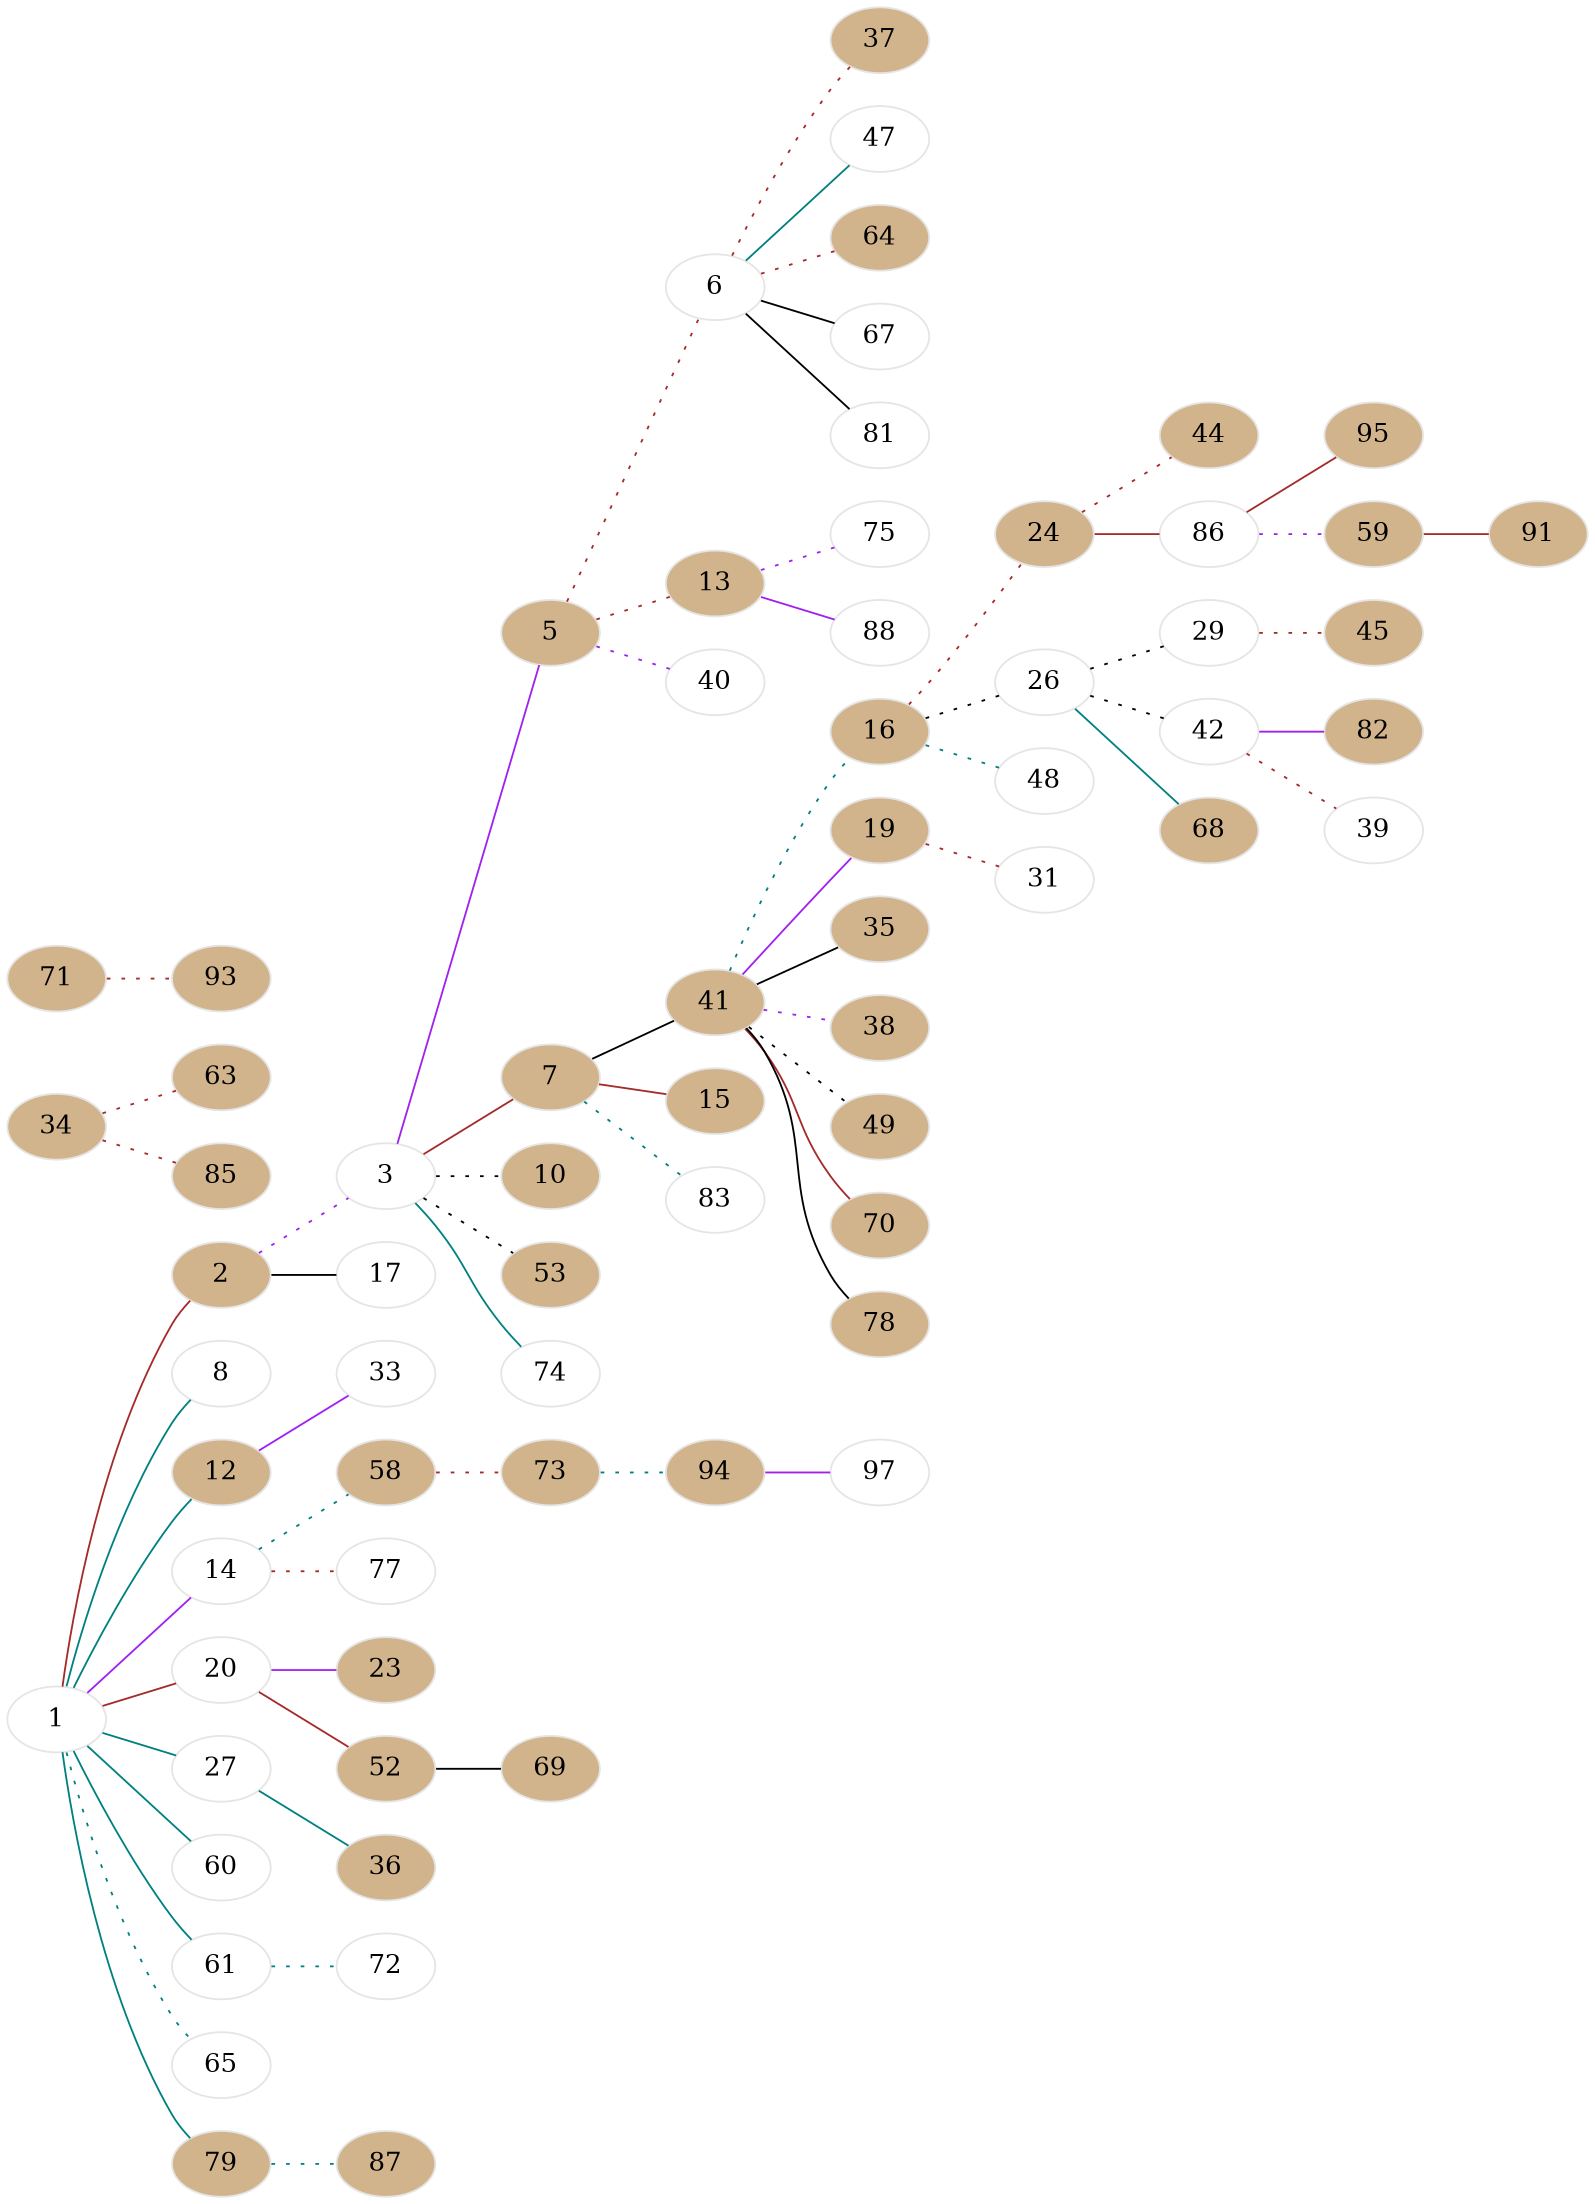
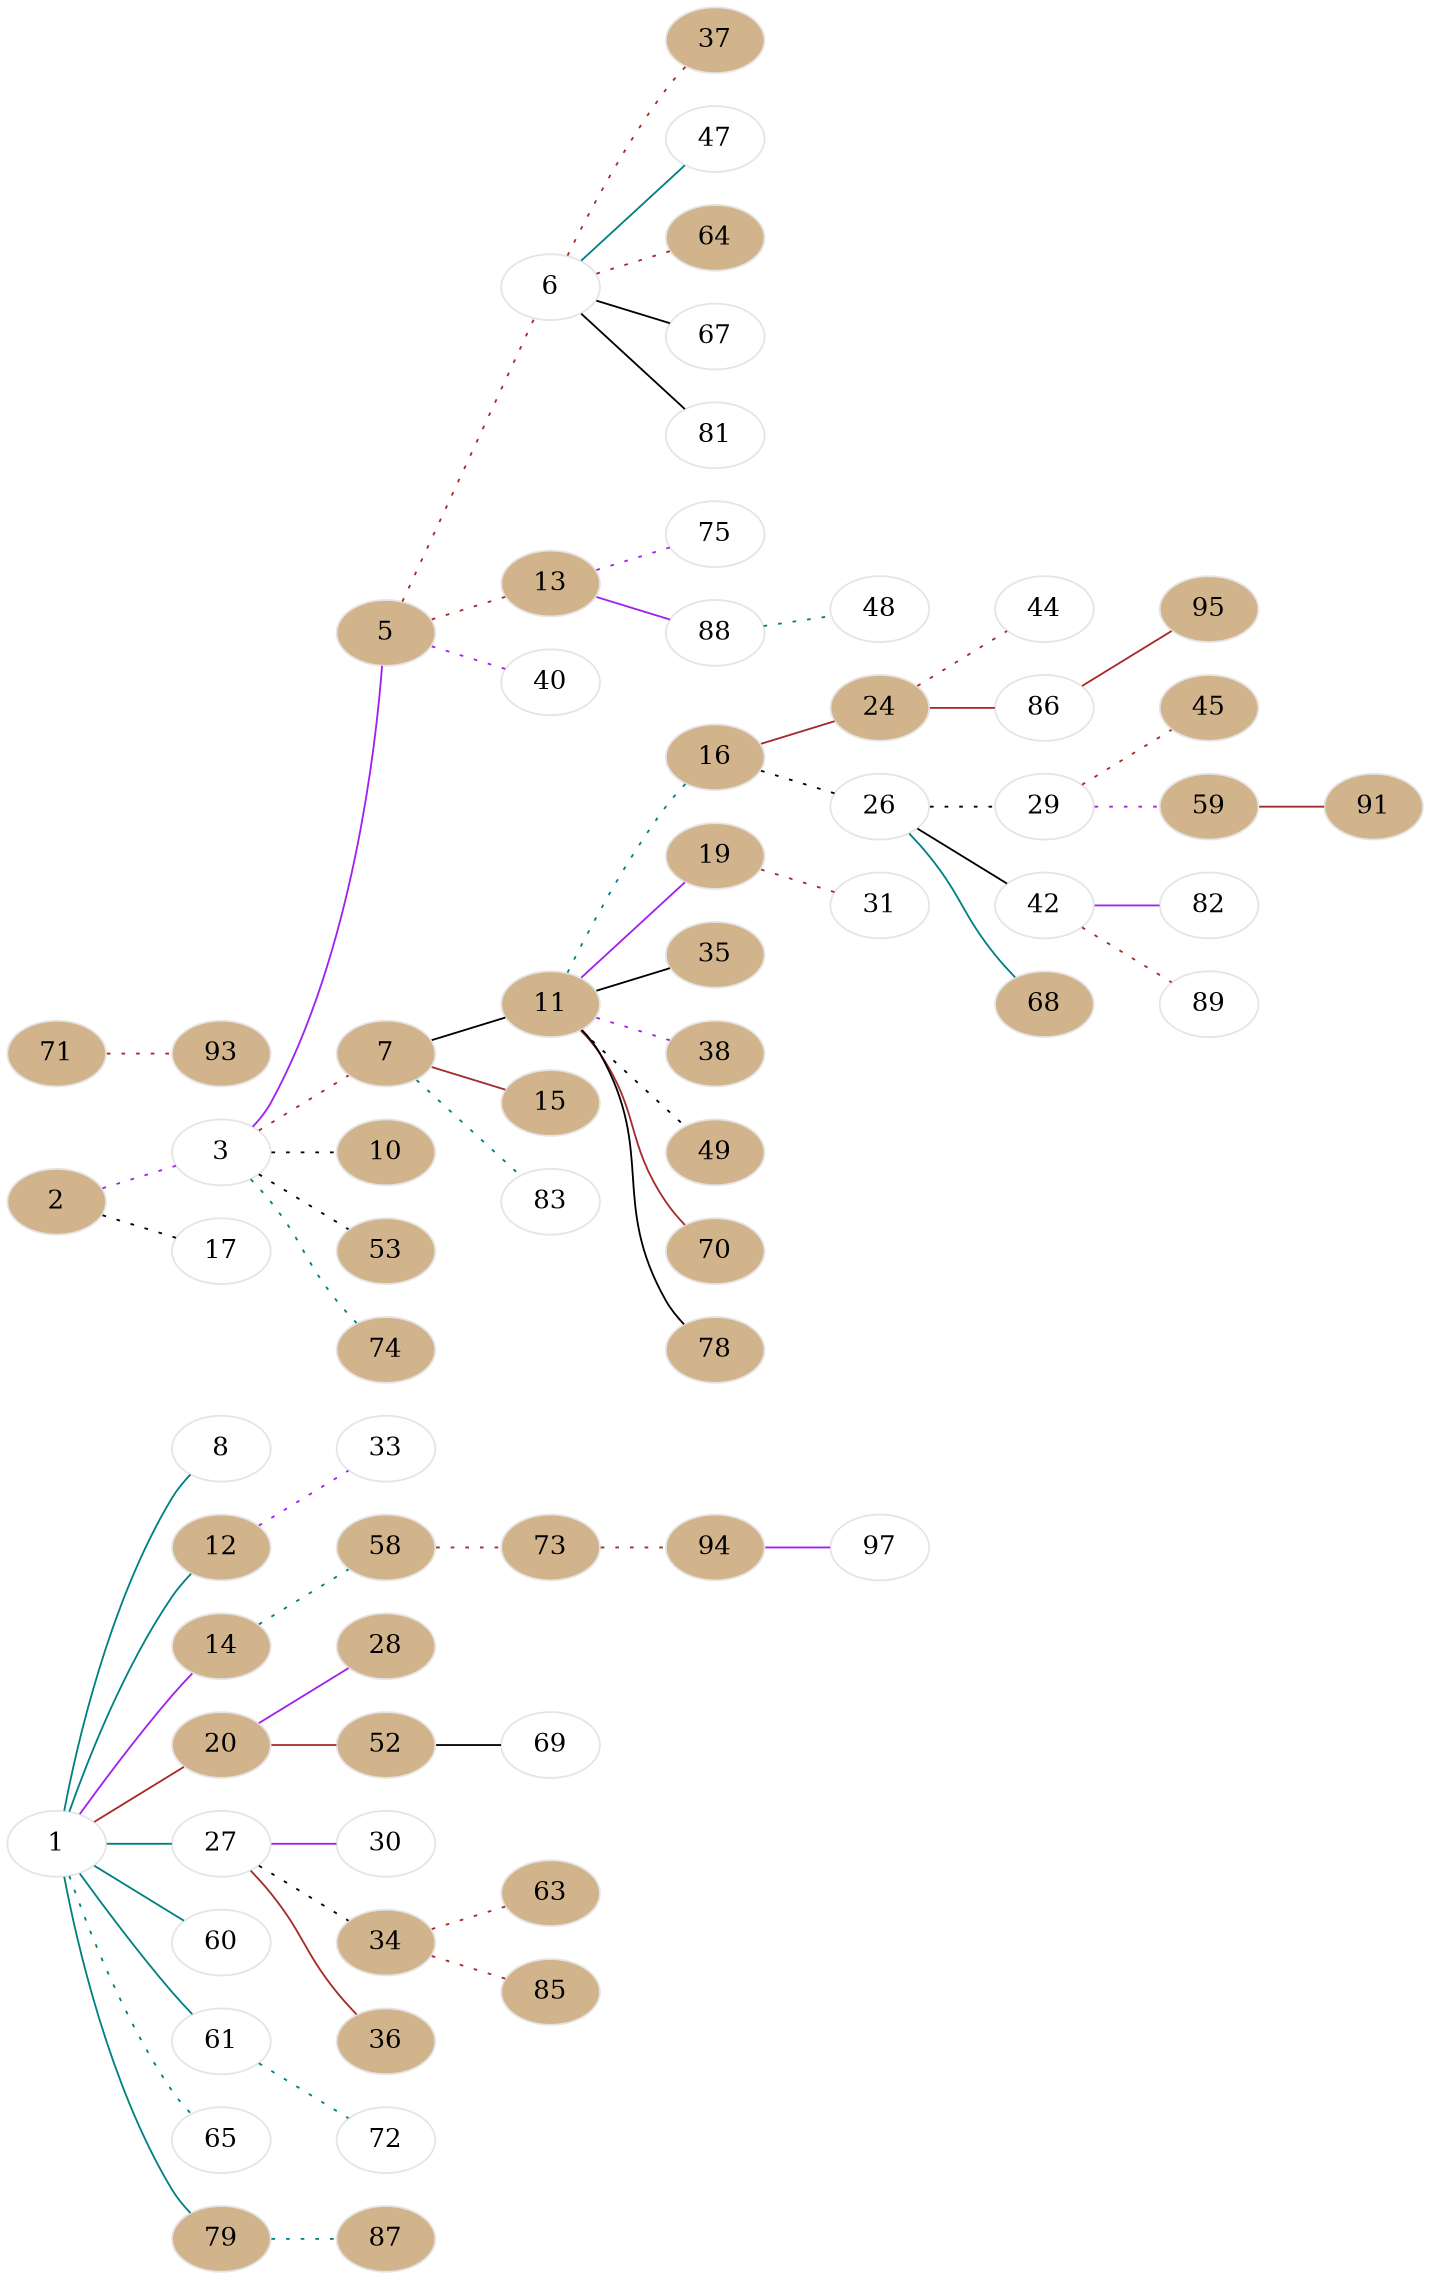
node "44": fillcolor tan -> white
edge "86" -- "59": now "29" -- "59"
edge "24" -- "16": style dotted -> solid
edge "26" -- "42": style dotted -> solid
node "82": fillcolor tan -> white
edge "16" -- "48": now "88" -- "48"
node "39": label "39" -> "89"
node "41": label "41" -> "11"
edge "7" -- "3": style solid -> dotted
edge "2" -- "17": style solid -> dotted
edge "3" -- "74": style solid -> dotted
node "74": fillcolor white -> tan
edge "33" -- "12": style solid -> dotted
edge "73" -- "94": color teal -> brown
edge "2" -- "1": removed
node "14": fillcolor white -> tan
node "77": removed
node "20": fillcolor white -> tan
node "23": label "23" -> "28"
node "69": fillcolor tan -> white
edge "27" -- "36": color teal -> brown
node "30": added
edge "27" -- "34": added
